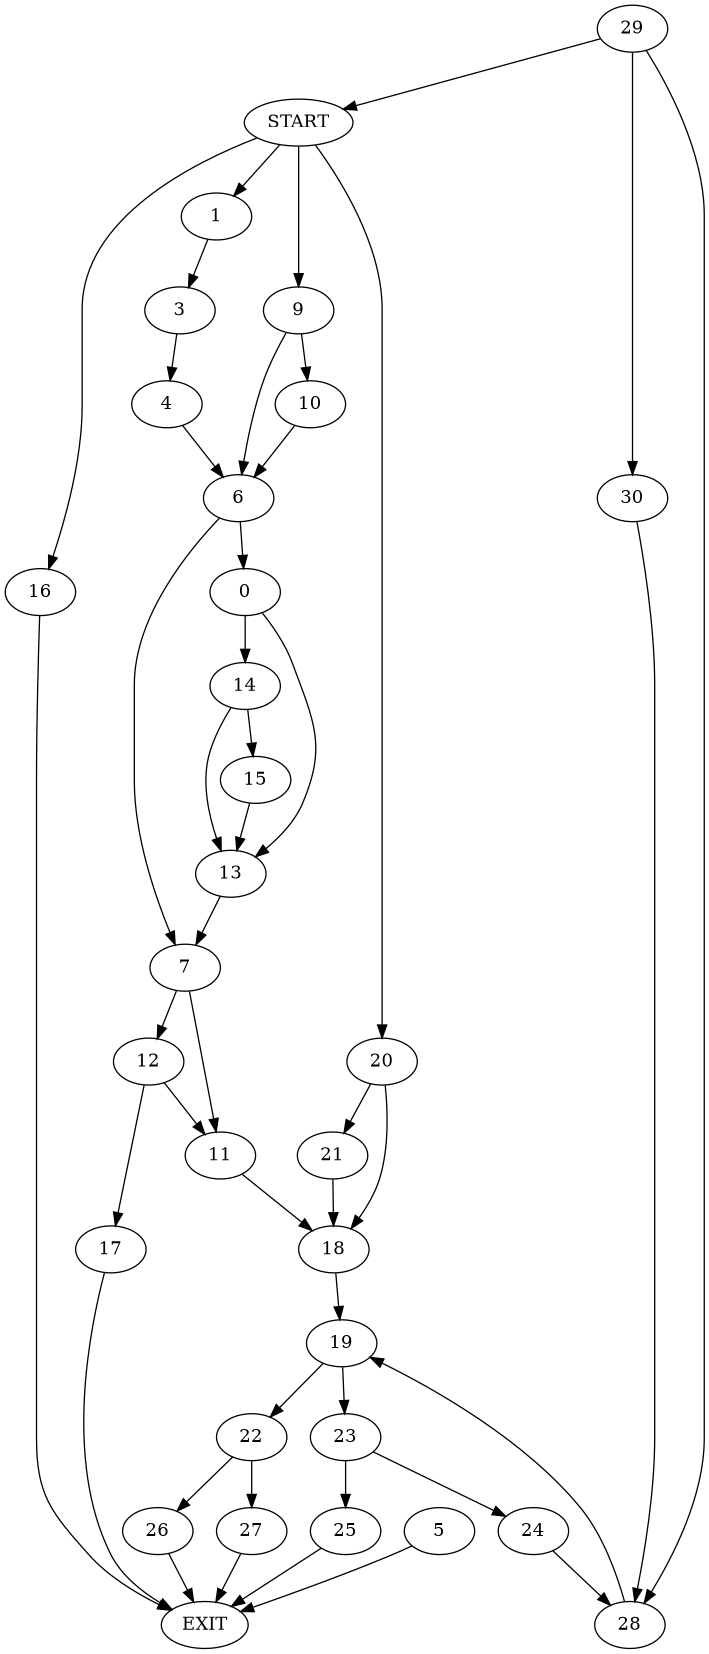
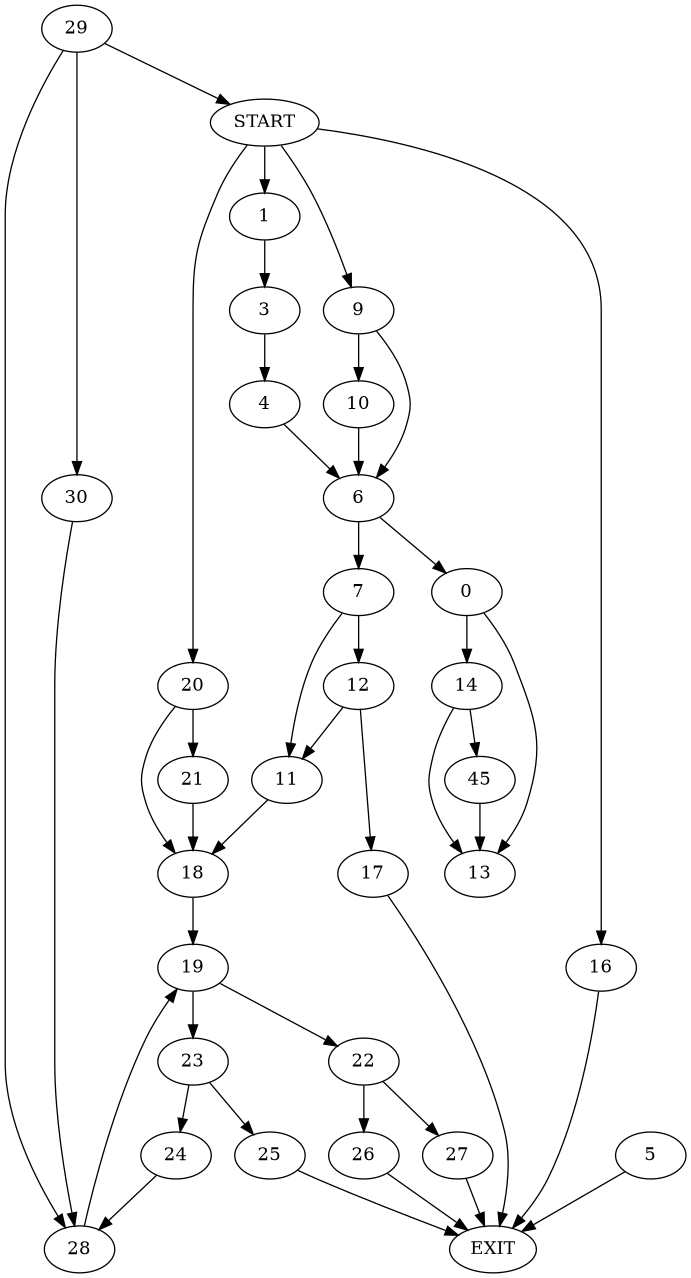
node "15": label "15" -> "45"
edge "13" -> "7": removed
